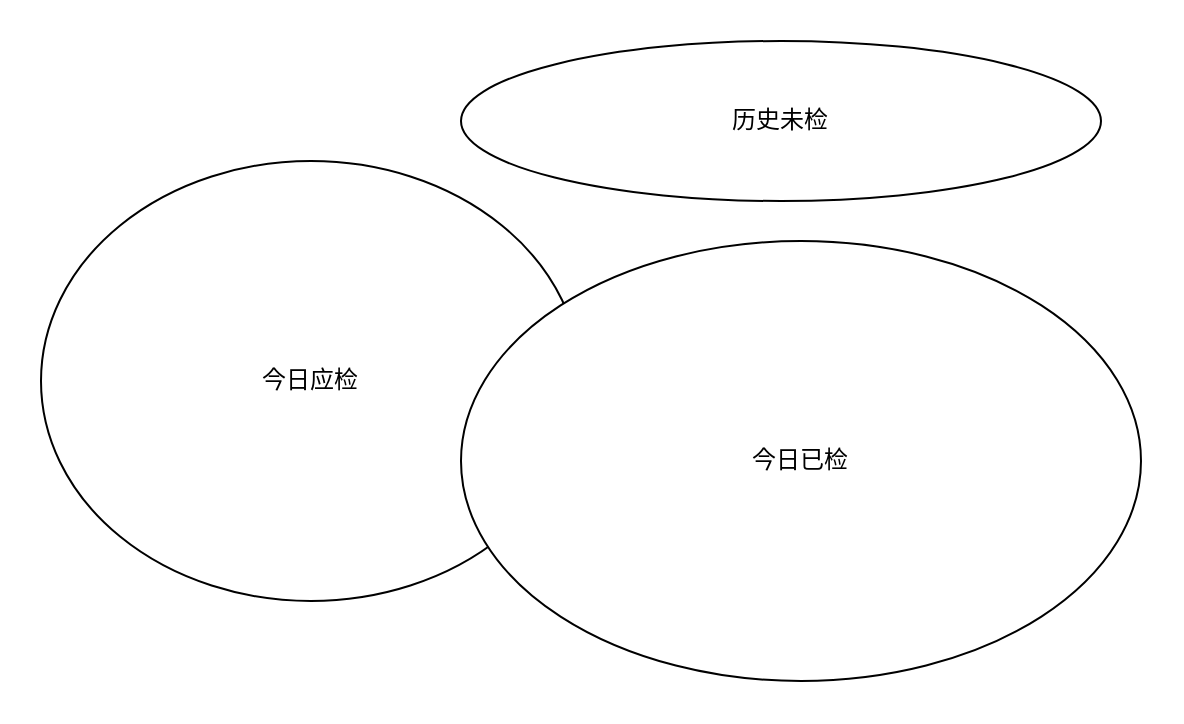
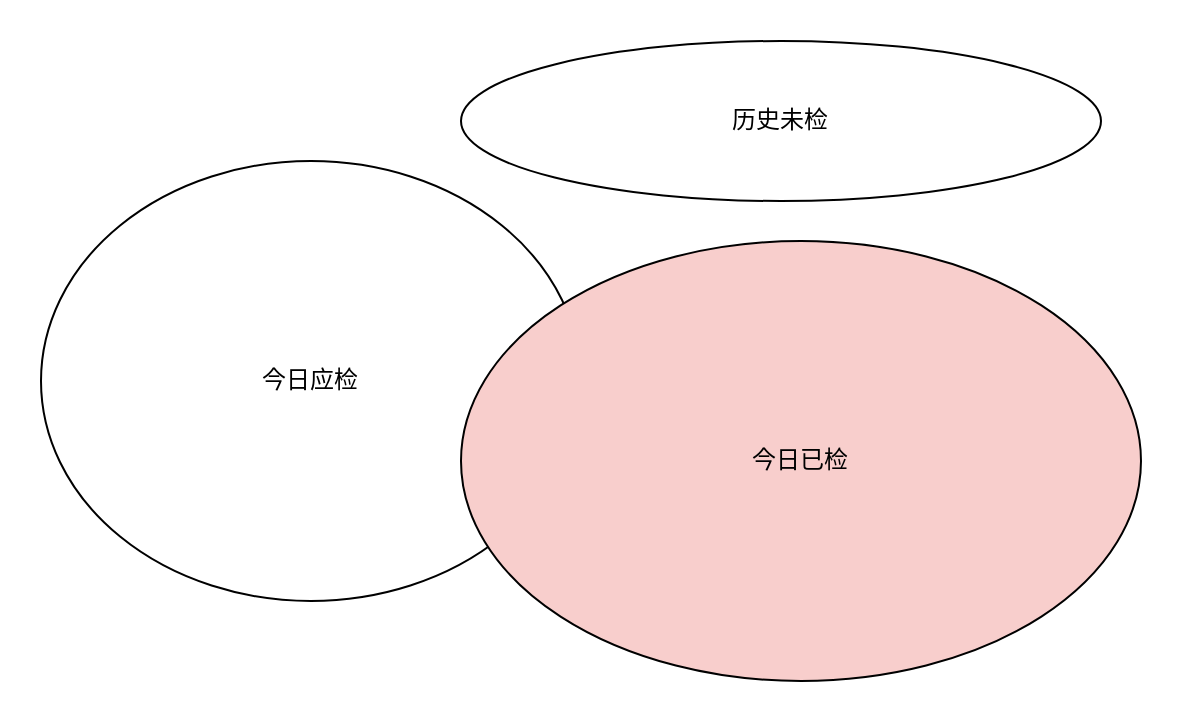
node "今日已检": fillcolor #ffffff -> #f8cecc
